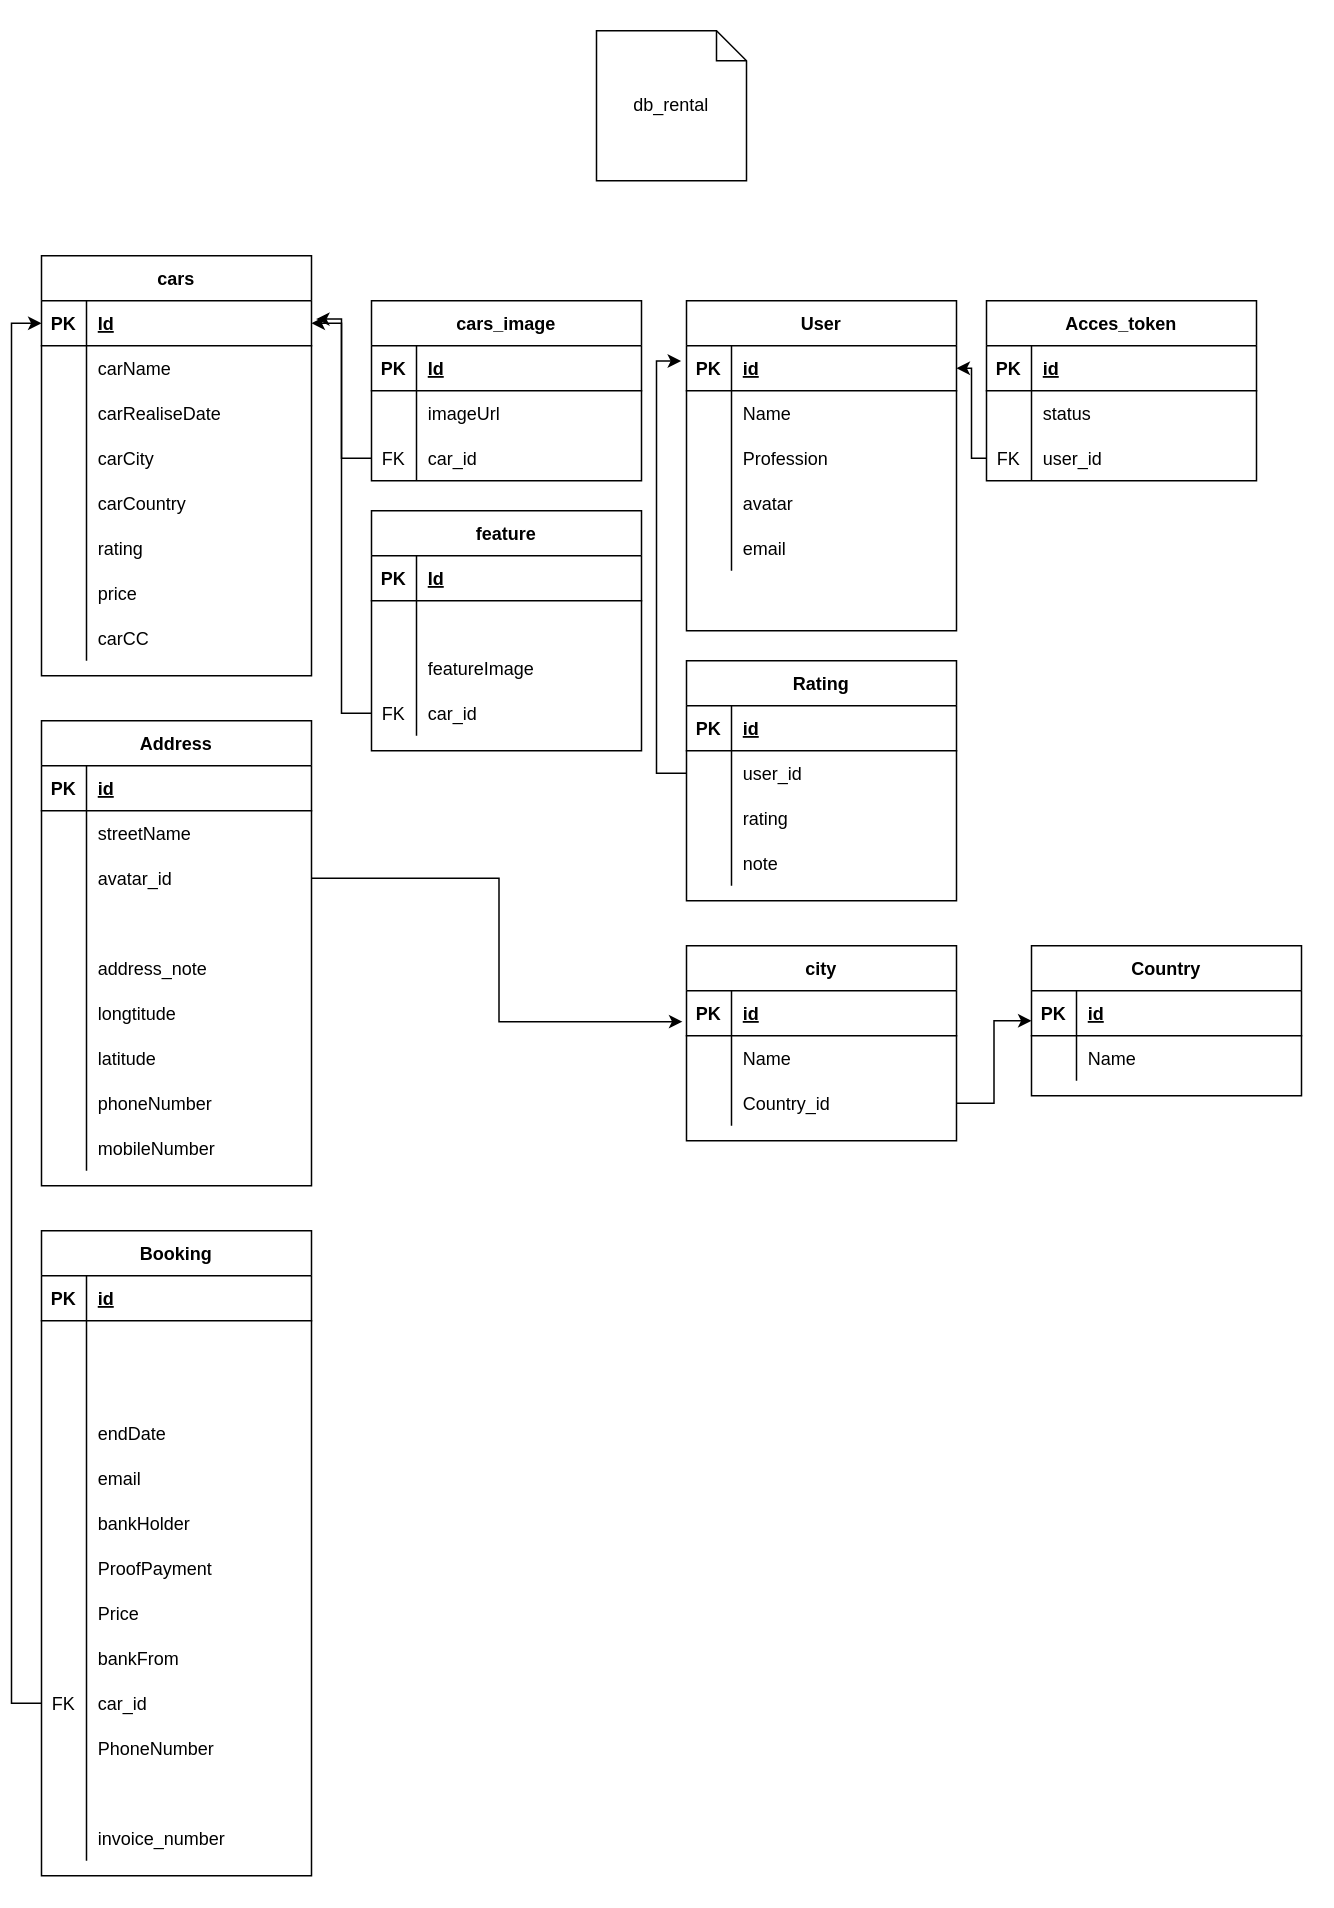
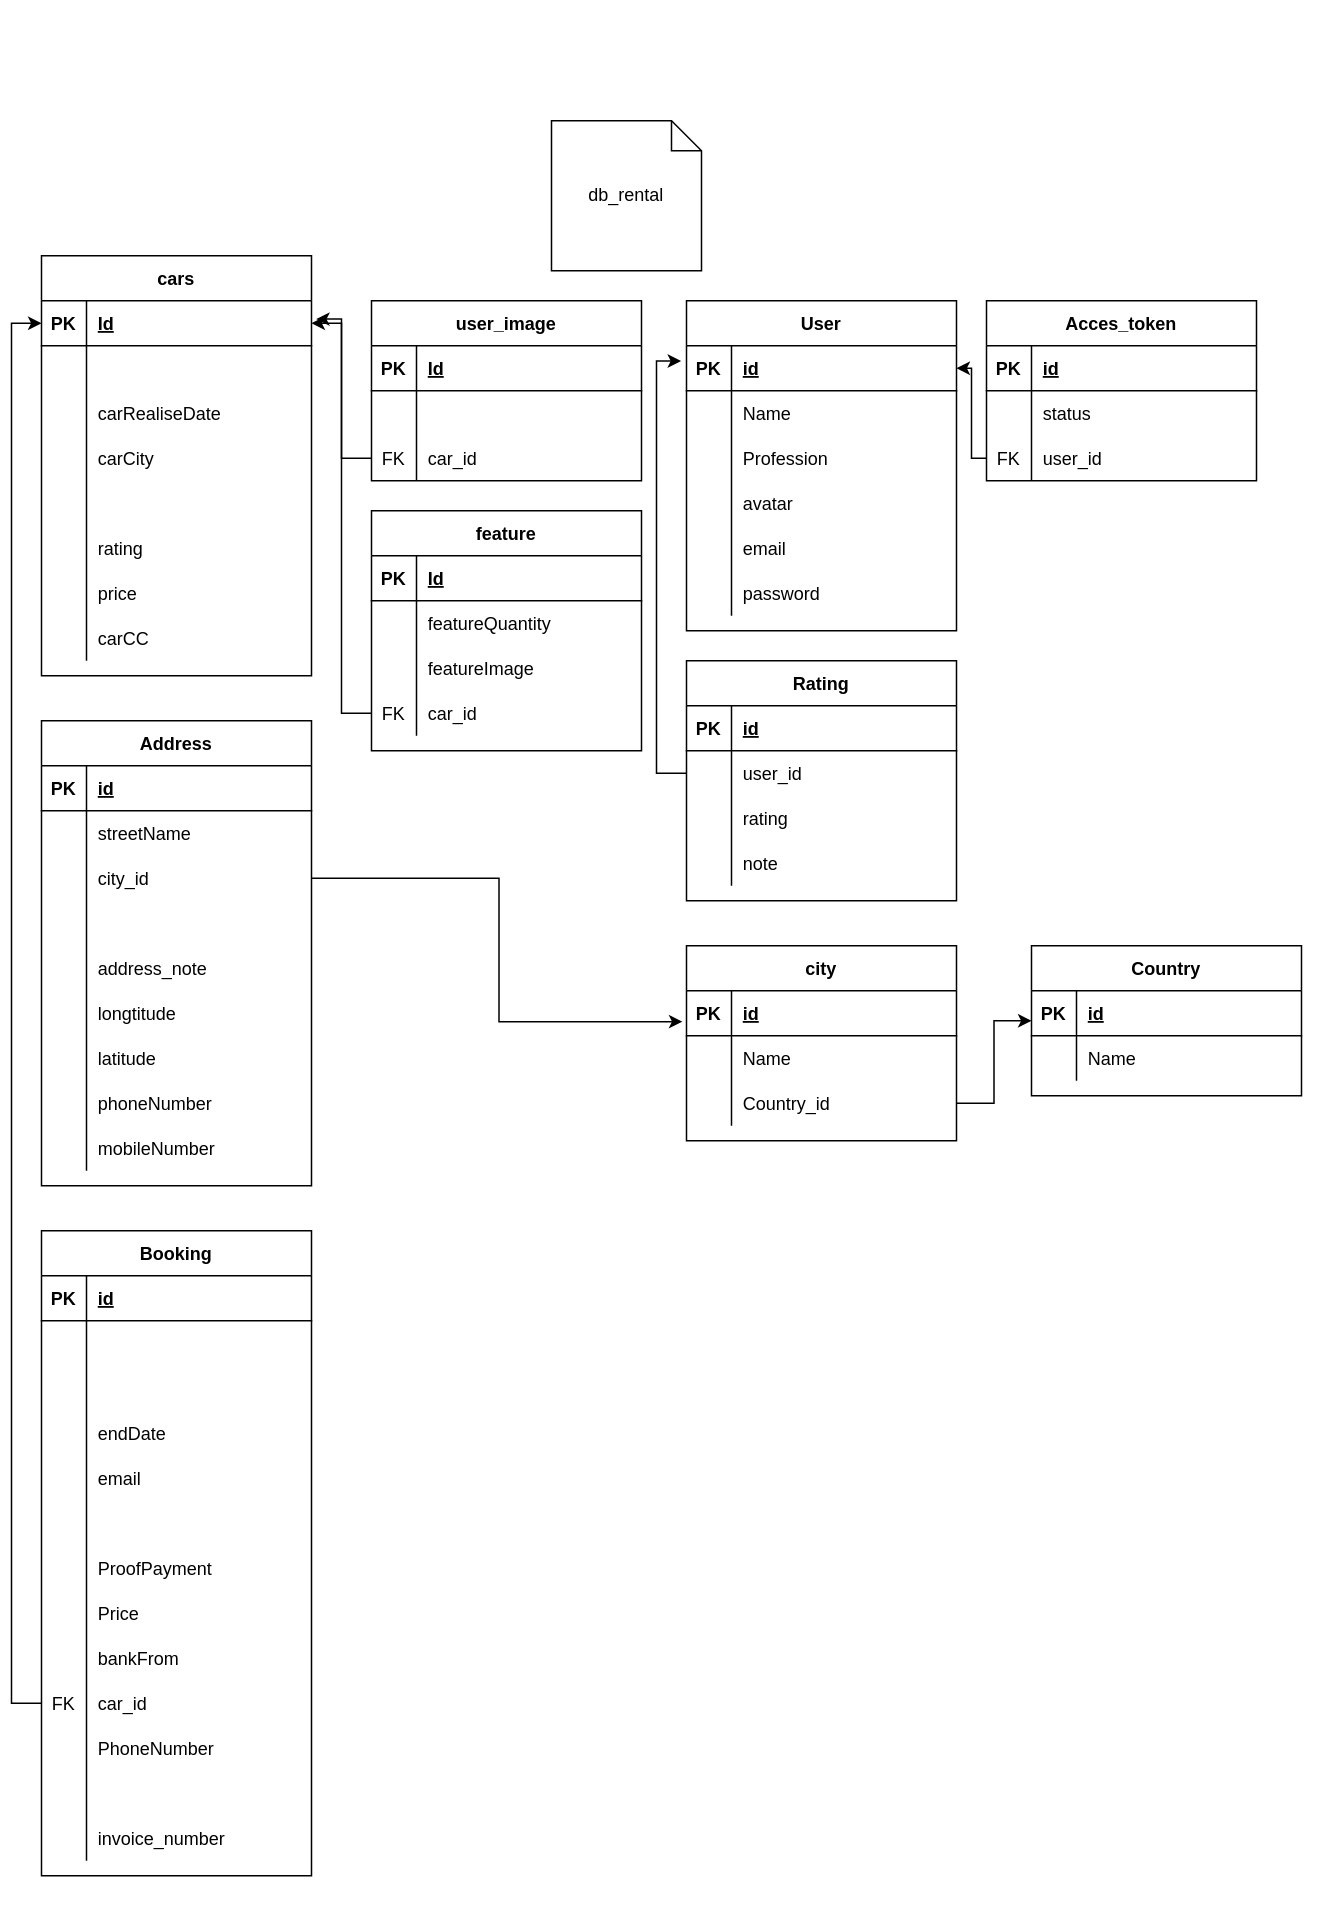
node "db_rental": moved (671, 106) -> (626, 196)
node "cars_image": label "cars_image" -> "user_image"
node "carName": removed
node "imageUrl": removed
node "carCountry": removed
node "password": added
node "featureQuantity": added
node "avatar_id": label "avatar_id" -> "city_id"
node "bankHolder": removed
